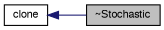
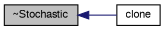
edge "~Stochastic" -> "clone": reversed
